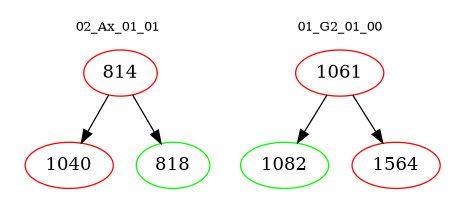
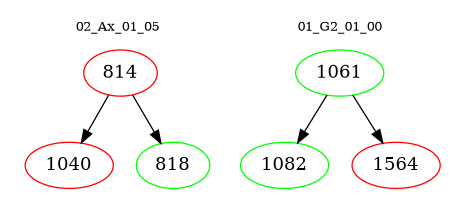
cluster "02_Ax_01_01": label "02_Ax_01_01" -> "02_Ax_01_05"
node "1061": color red -> green
